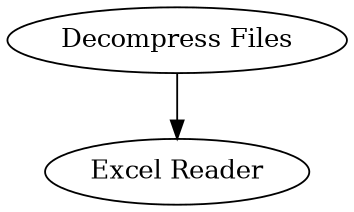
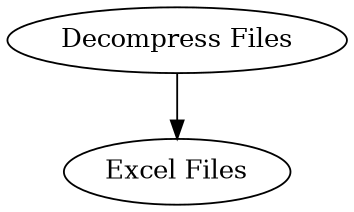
node "Excel Reader": label "Excel Reader" -> "Excel Files"
